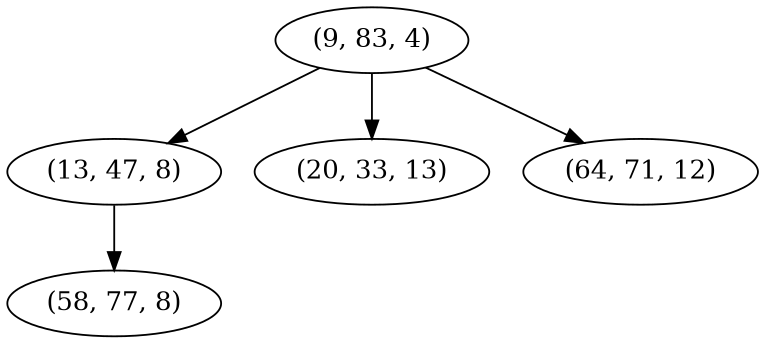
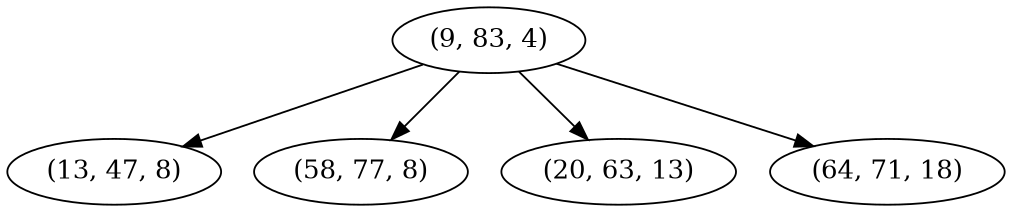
node "(20, 33, 13)": label "(20, 33, 13)" -> "(20, 63, 13)"
node "(64, 71, 12)": label "(64, 71, 12)" -> "(64, 71, 18)"
edge "(13, 47, 8)" -> "(58, 77, 8)": now "(9, 83, 4)" -> "(58, 77, 8)"
